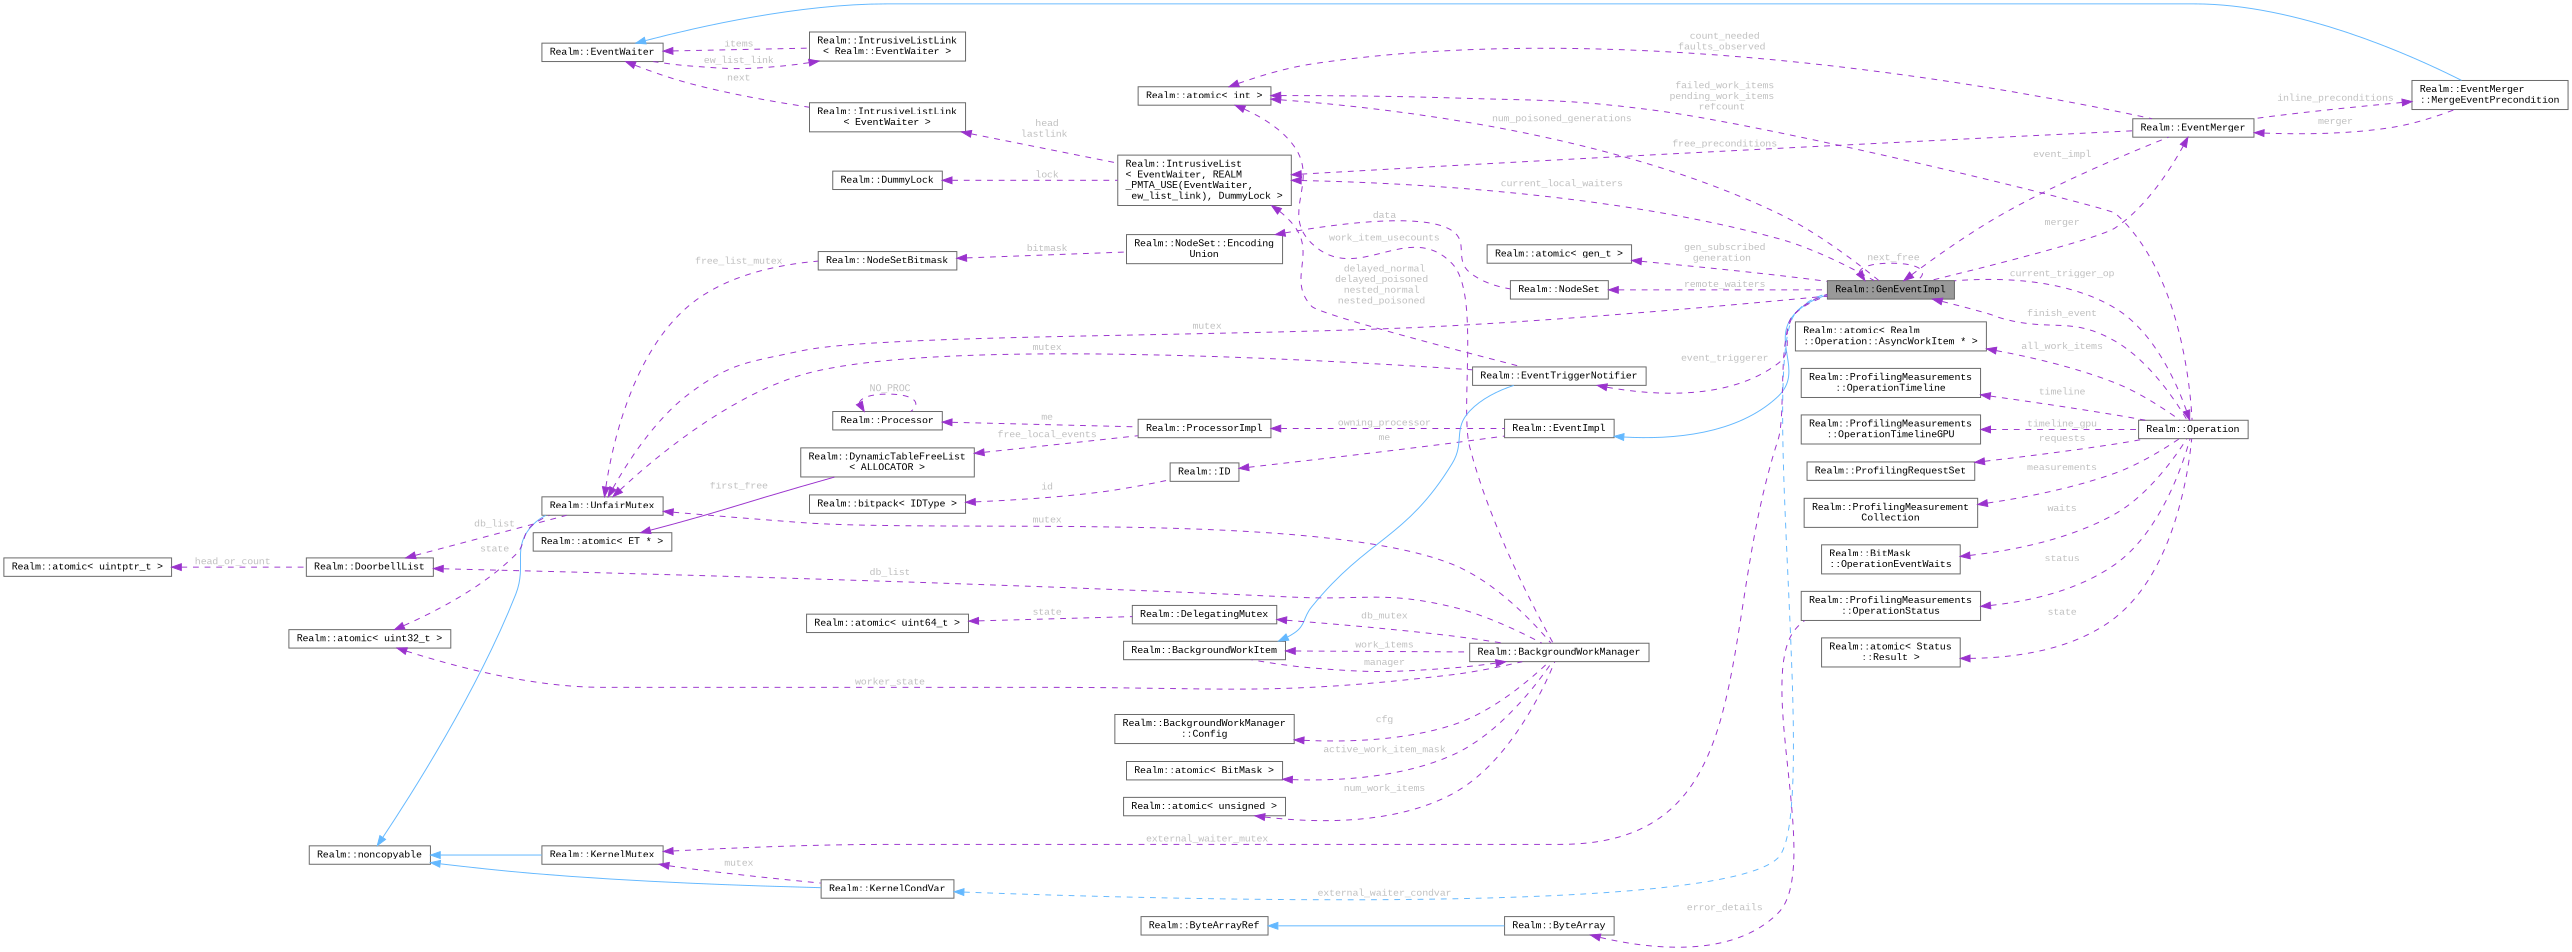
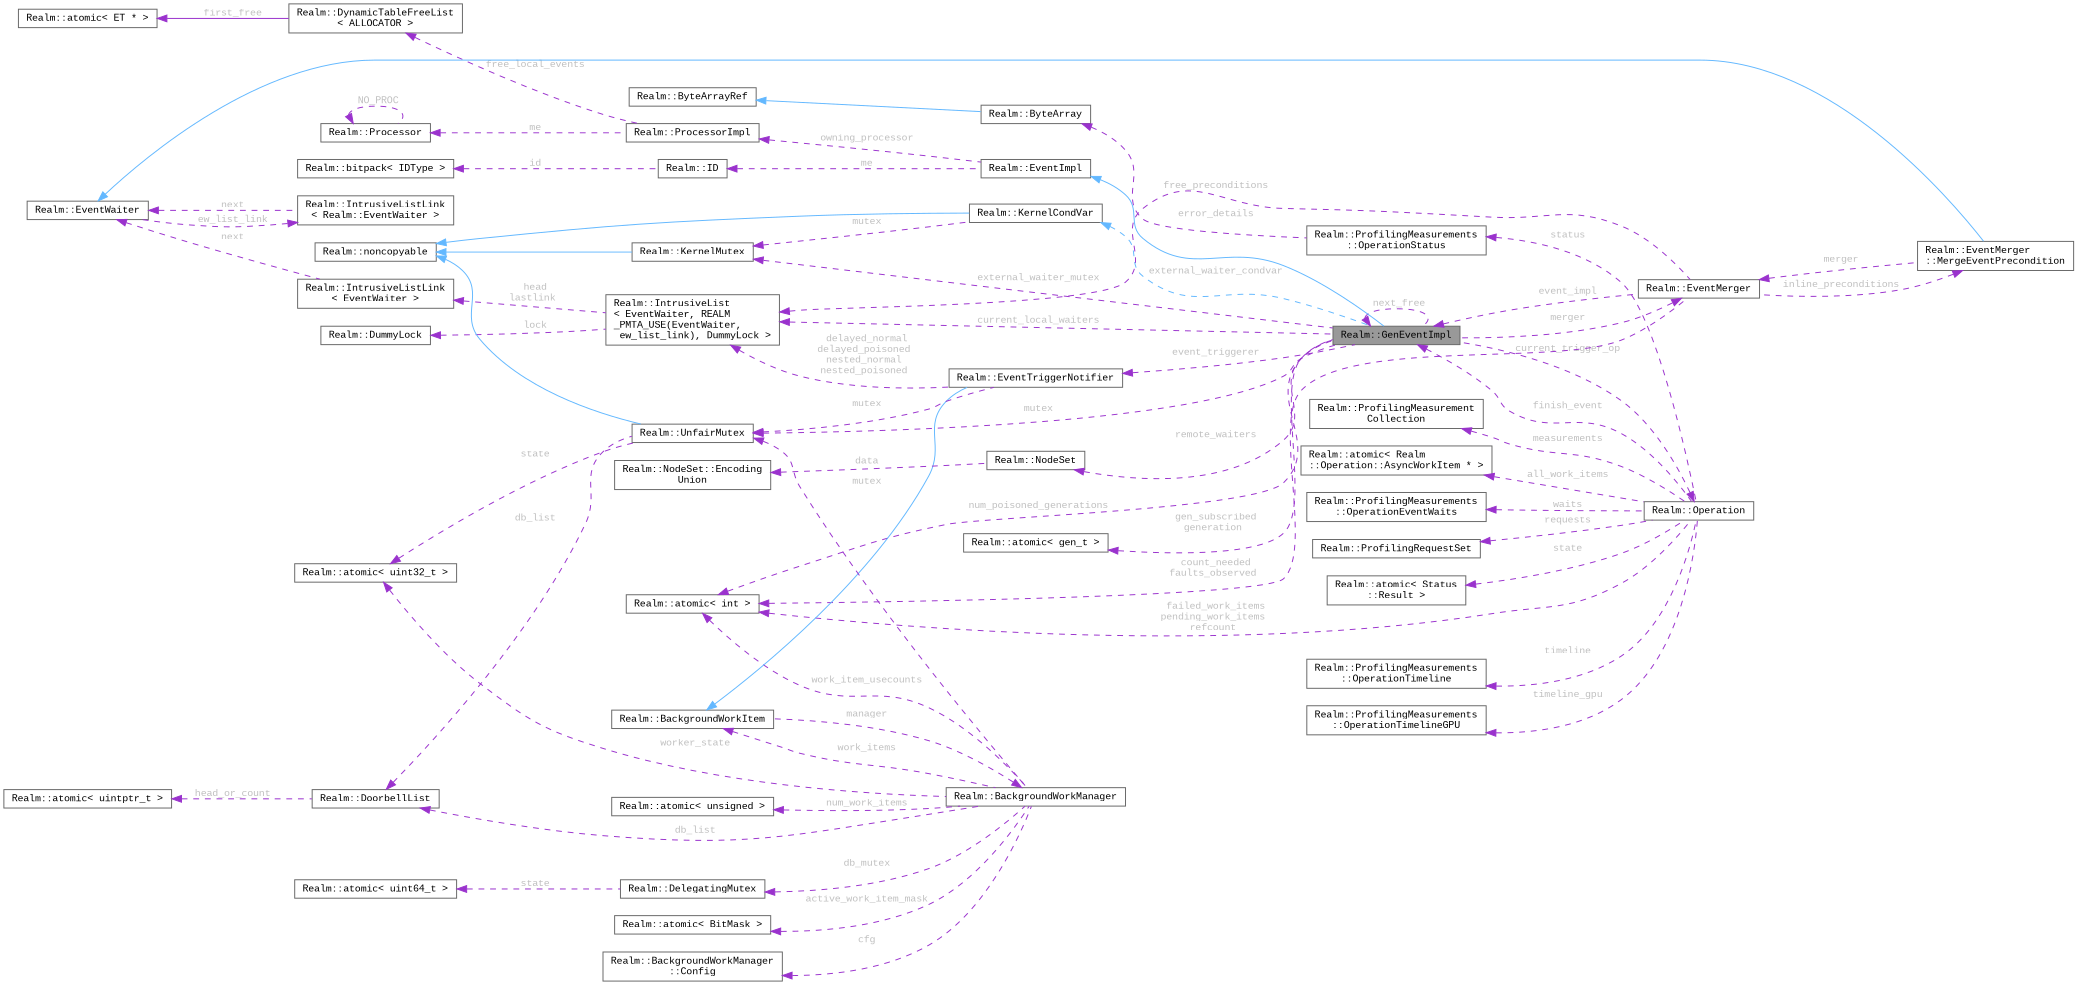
edge "Realm::IntrusiveListLink < Realm::EventWaiter >" -> "Realm::EventWaiter": label " items" -> " next"
node "Realm::NodeSetBitmask": removed
node "Realm::BitMask ::OperationEventWaits": label "Realm::BitMask ::OperationEventWaits" -> "Realm::ProfilingMeasurements ::OperationEventWaits"
